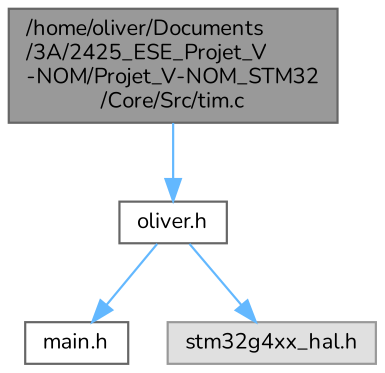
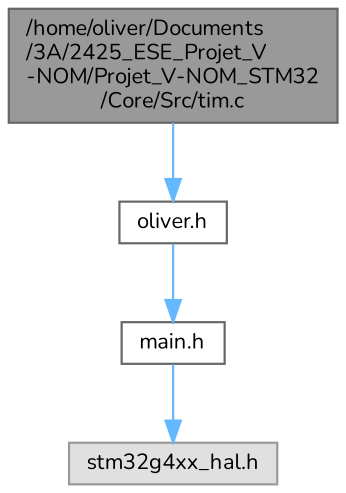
edge "oliver.h" -> "stm32g4xx_hal.h": now "main.h" -> "stm32g4xx_hal.h"
